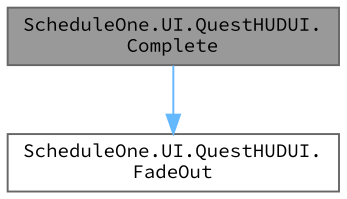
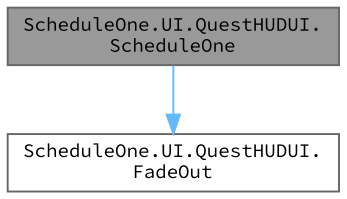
node "ScheduleOne.UI.QuestHUDUI. Complete": label "ScheduleOne.UI.QuestHUDUI. Complete" -> "ScheduleOne.UI.QuestHUDUI. ScheduleOne"
